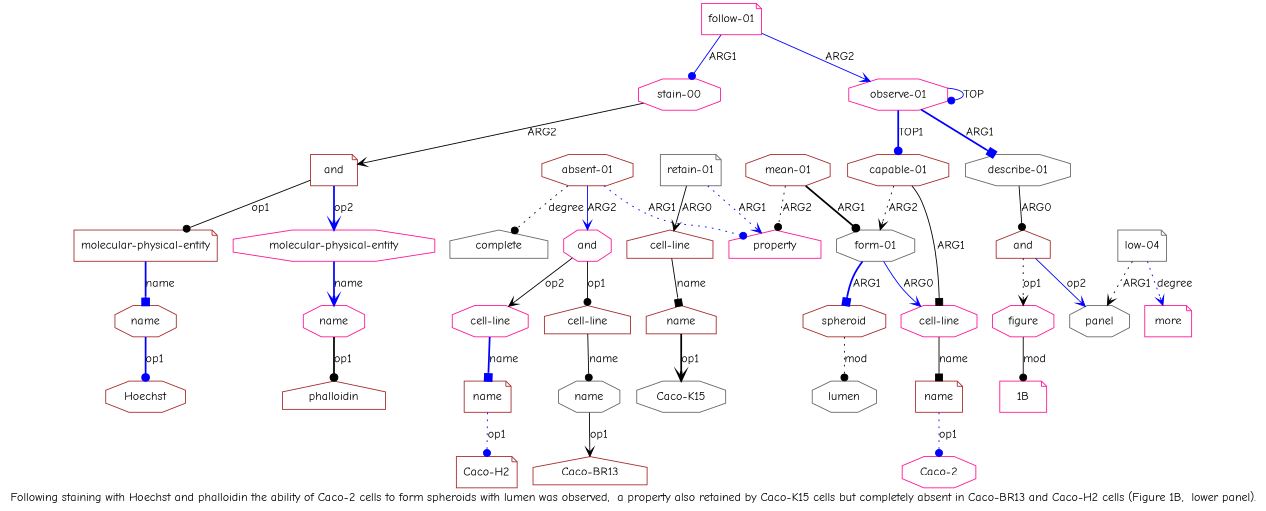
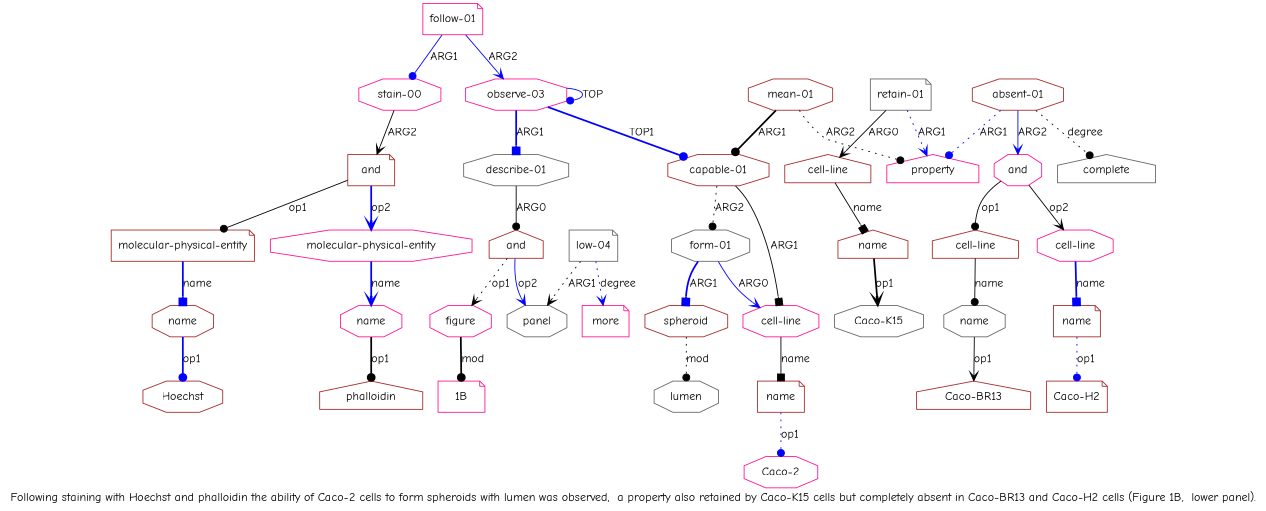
node "observe-01": label "observe-01" -> "observe-03"
edge "capable-01" -> "form-01": arrowhead vee -> dot
edge "mean-01" -> "form-01": now "mean-01" -> "capable-01"
edge "figure" -> "1B": style solid -> bold
